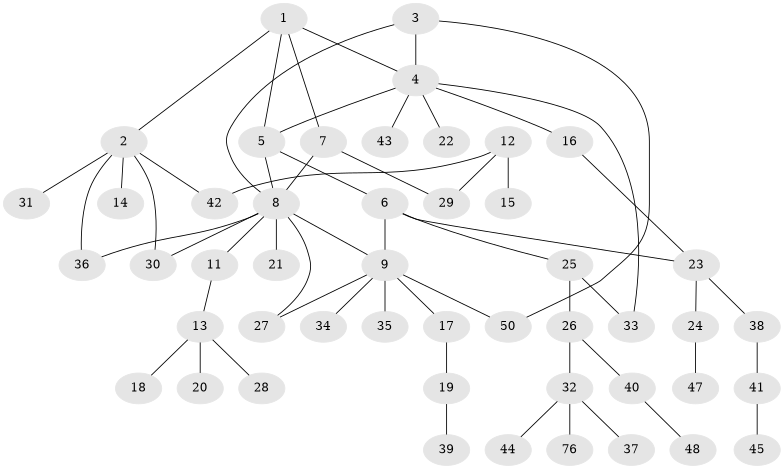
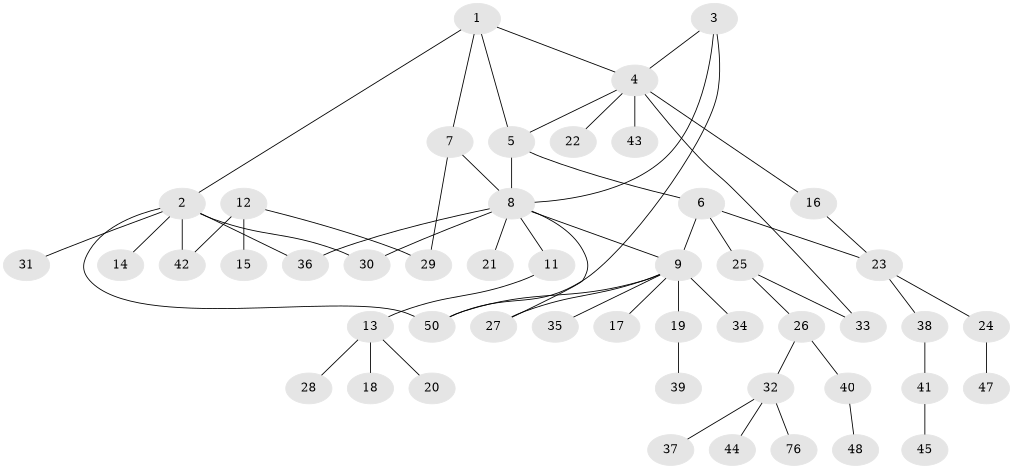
edge "2" -- "50": added
edge "17" -- "19": now "9" -- "19"
